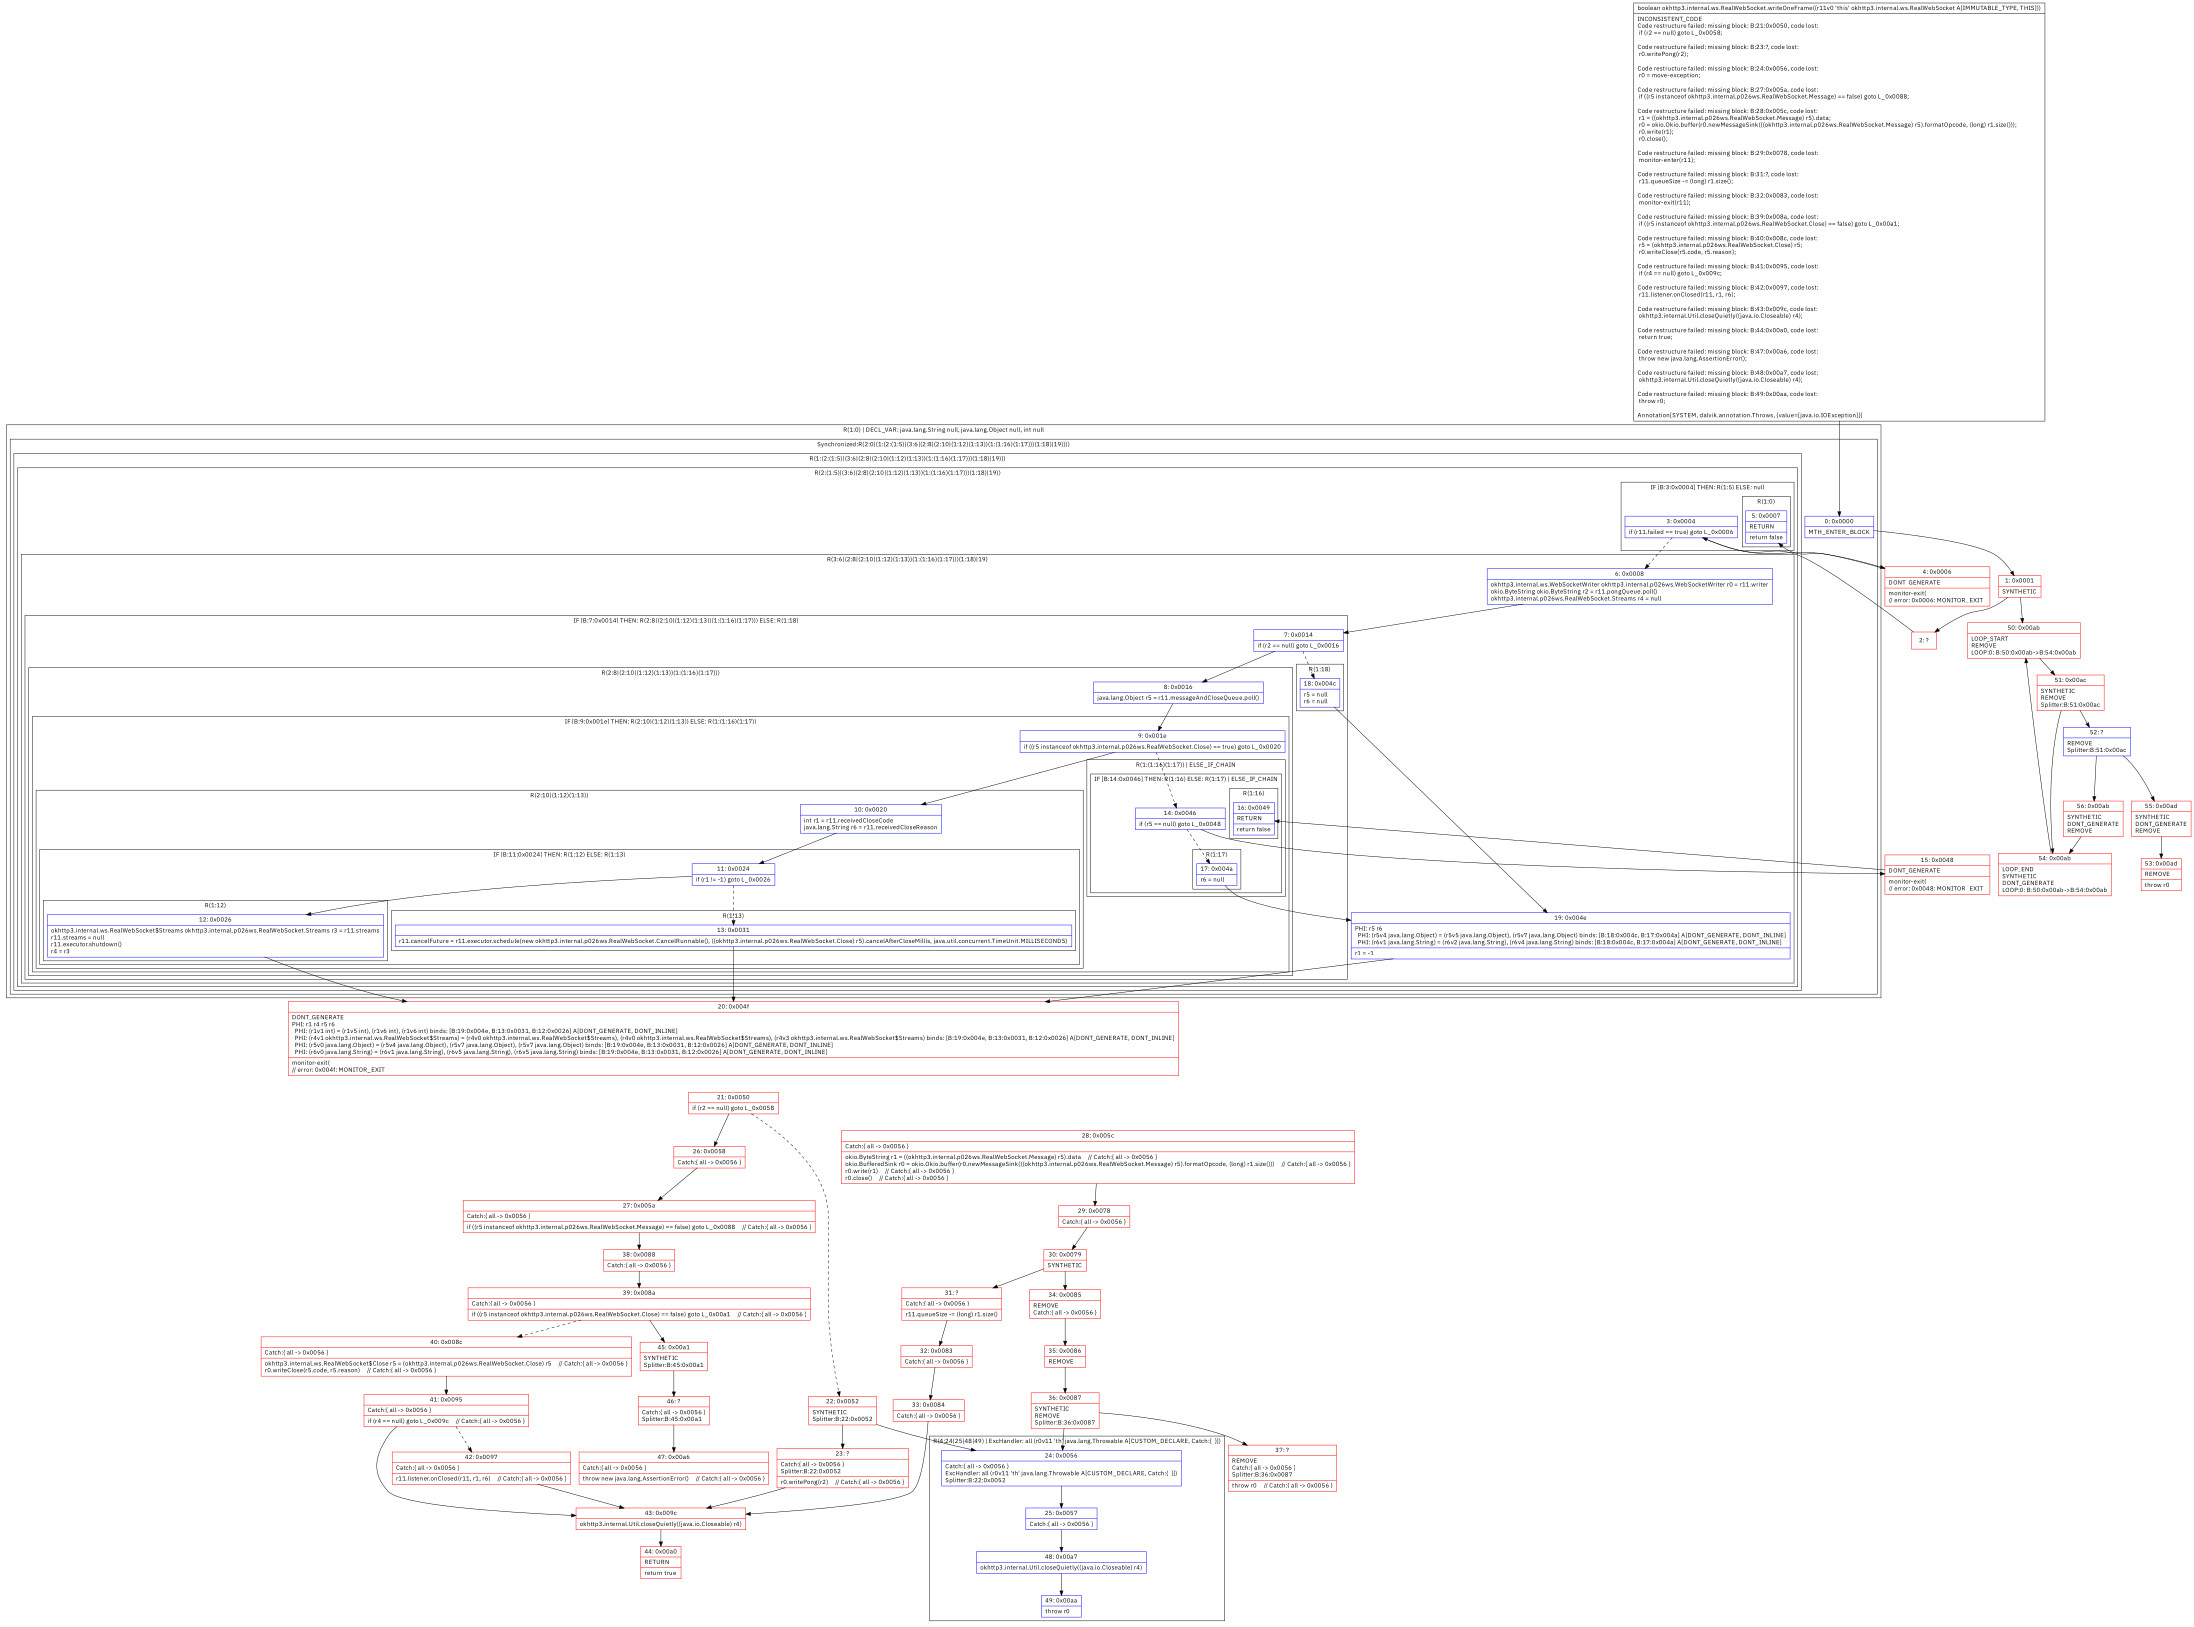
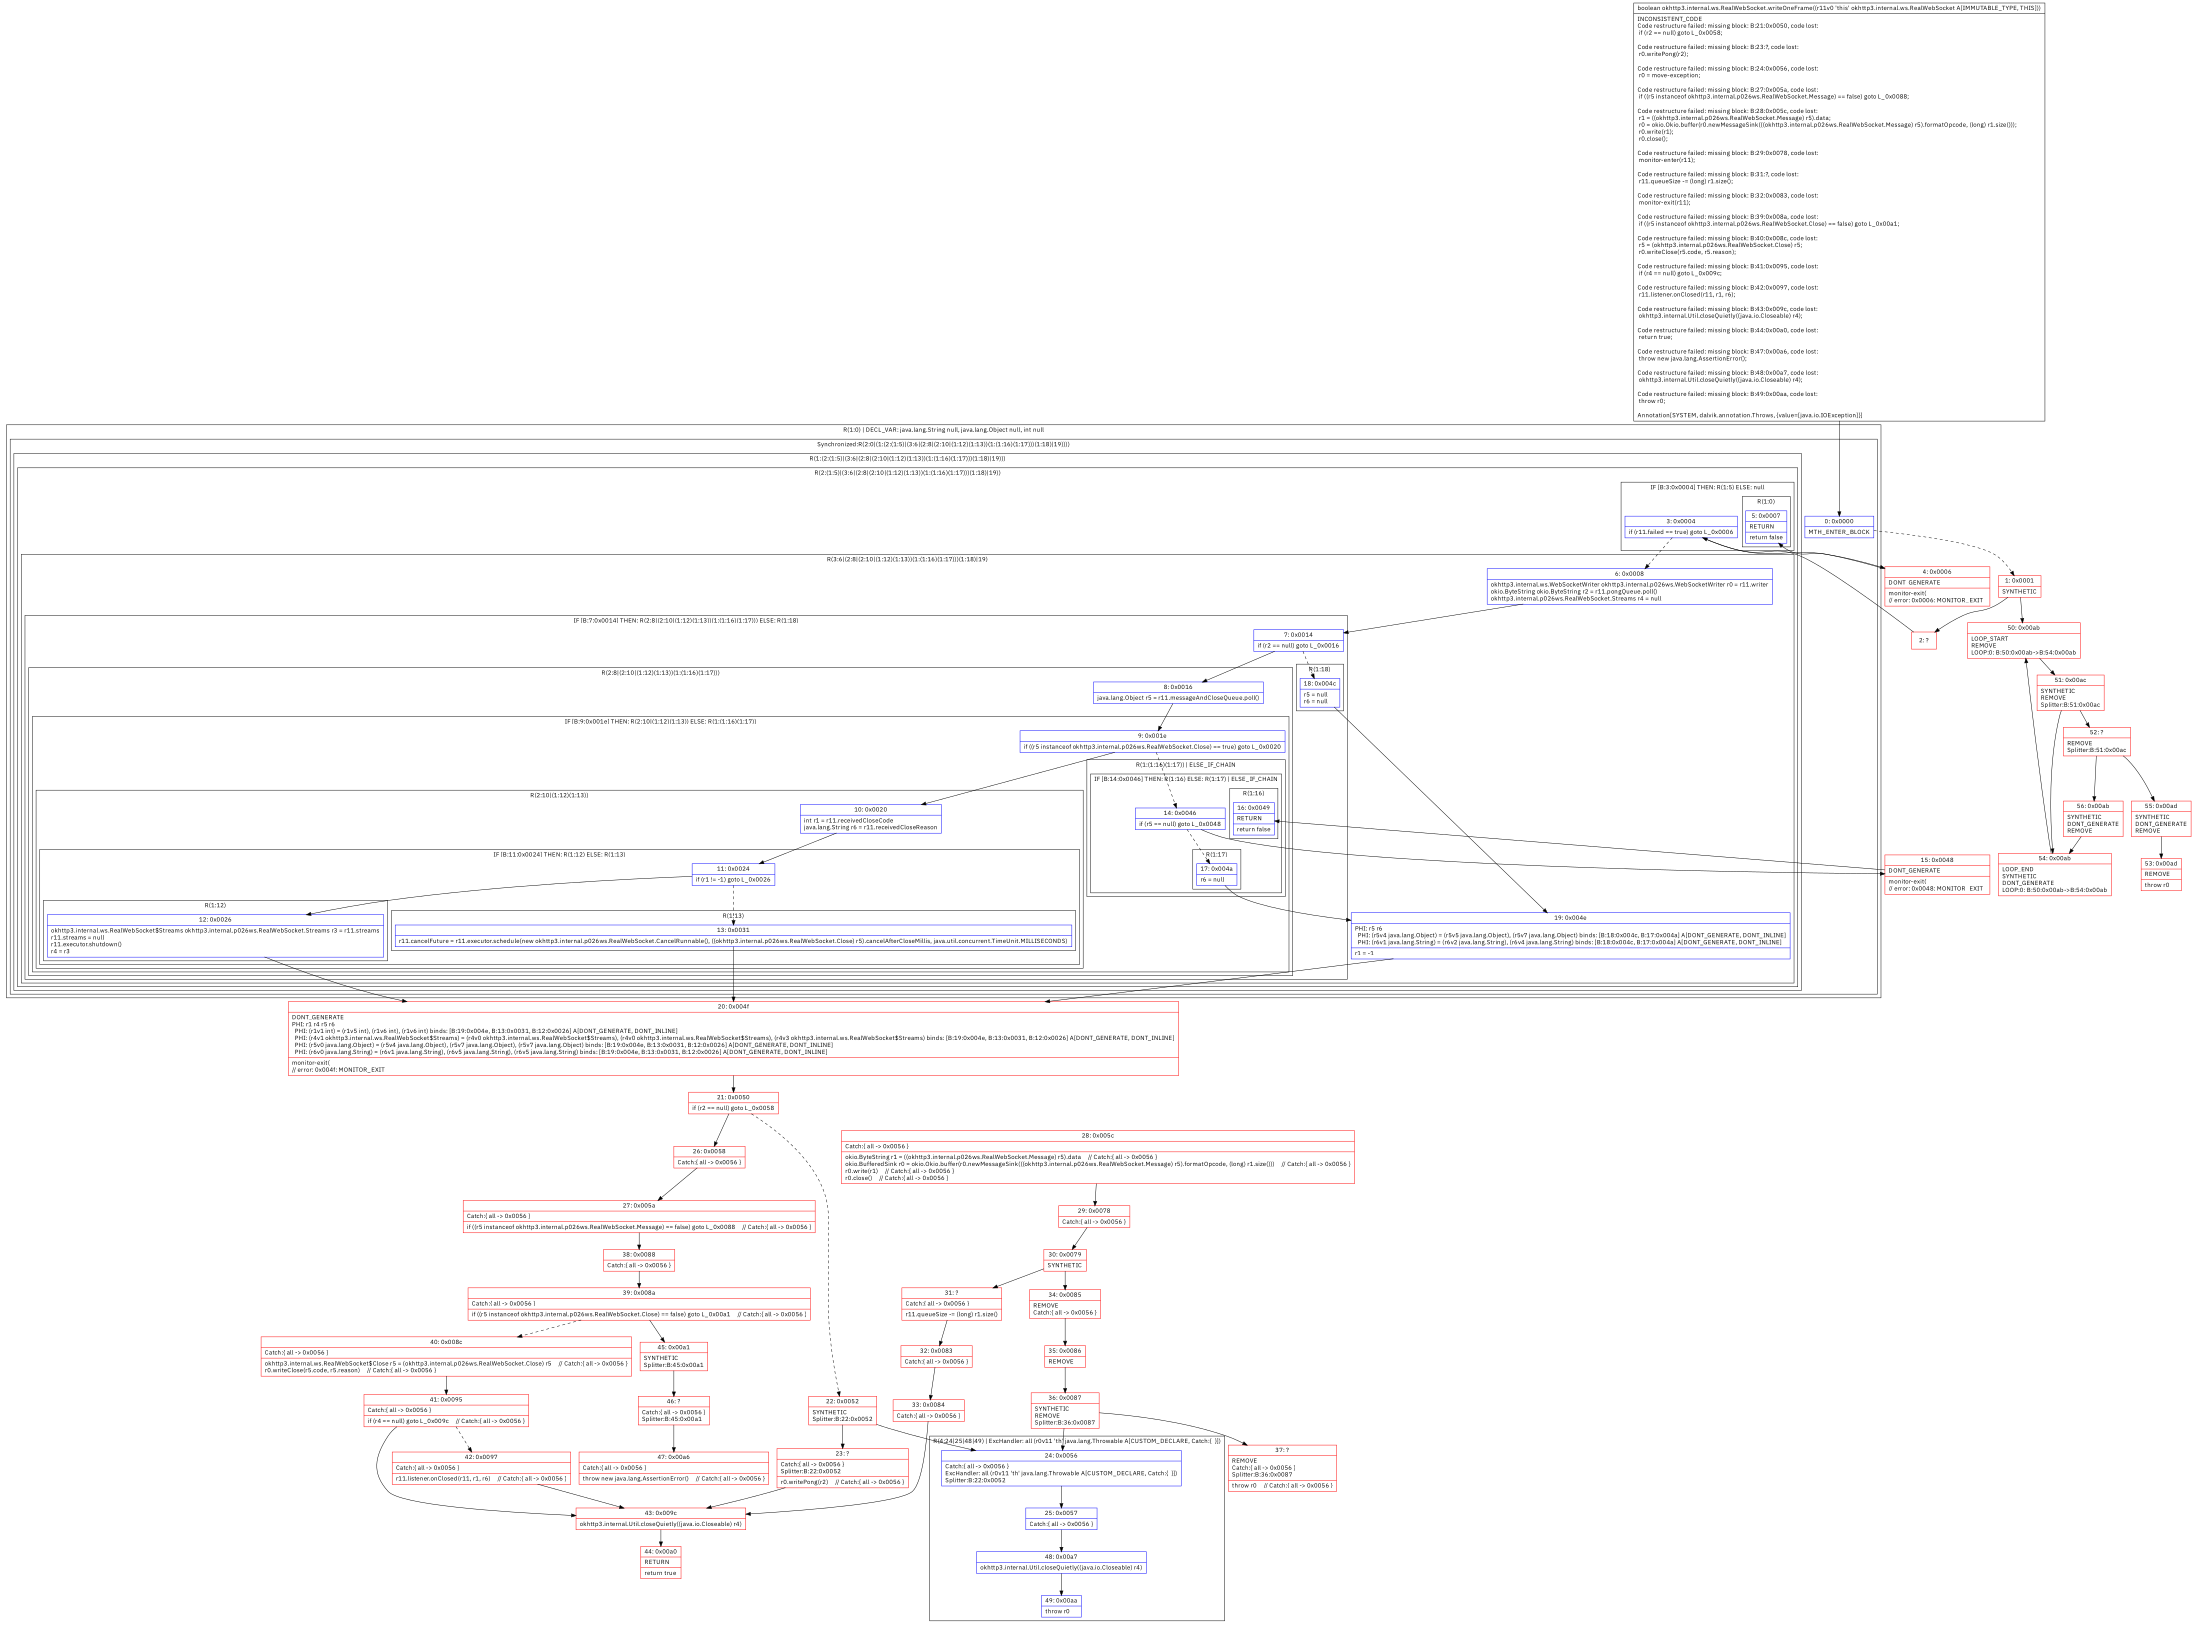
edge "0: 0x0000" -> "1: 0x0001": style solid -> dashed
node "52: ?": color blue -> red
edge "20: 0x004f" -> "21: 0x0050": added
